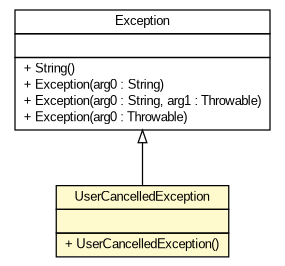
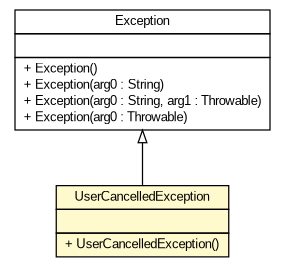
node "Exception": text "+ String()" -> "+ Exception()"
